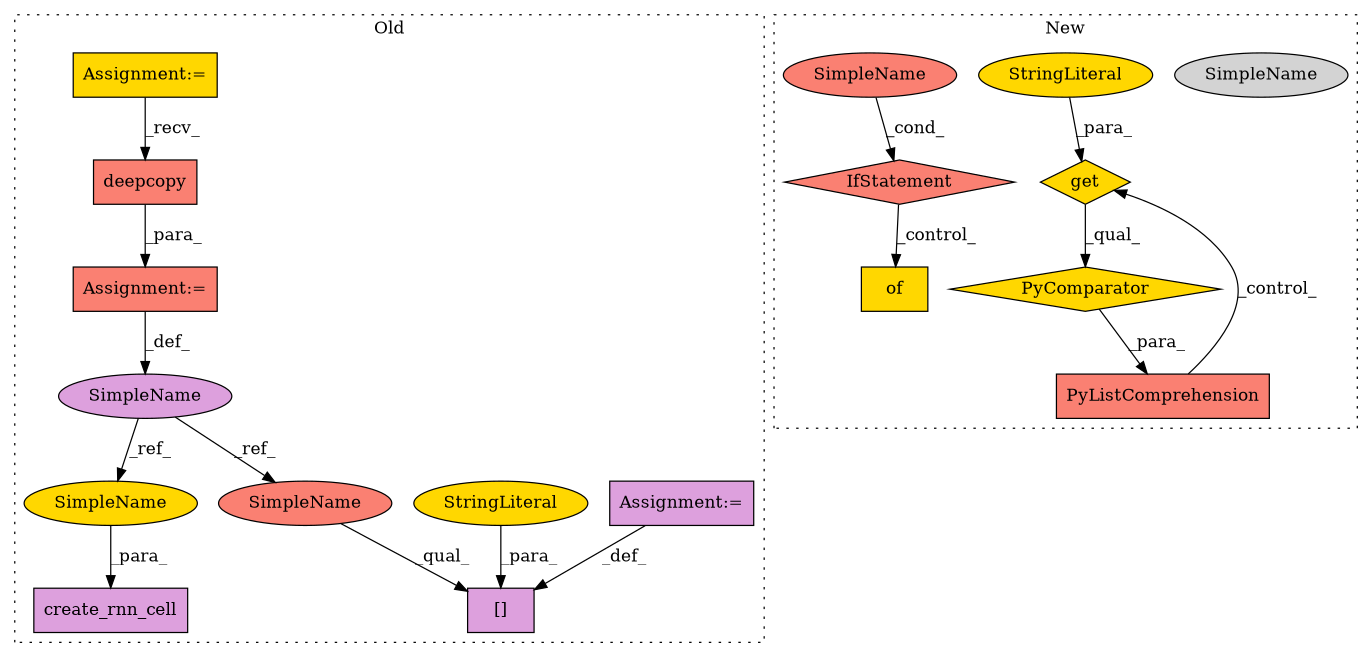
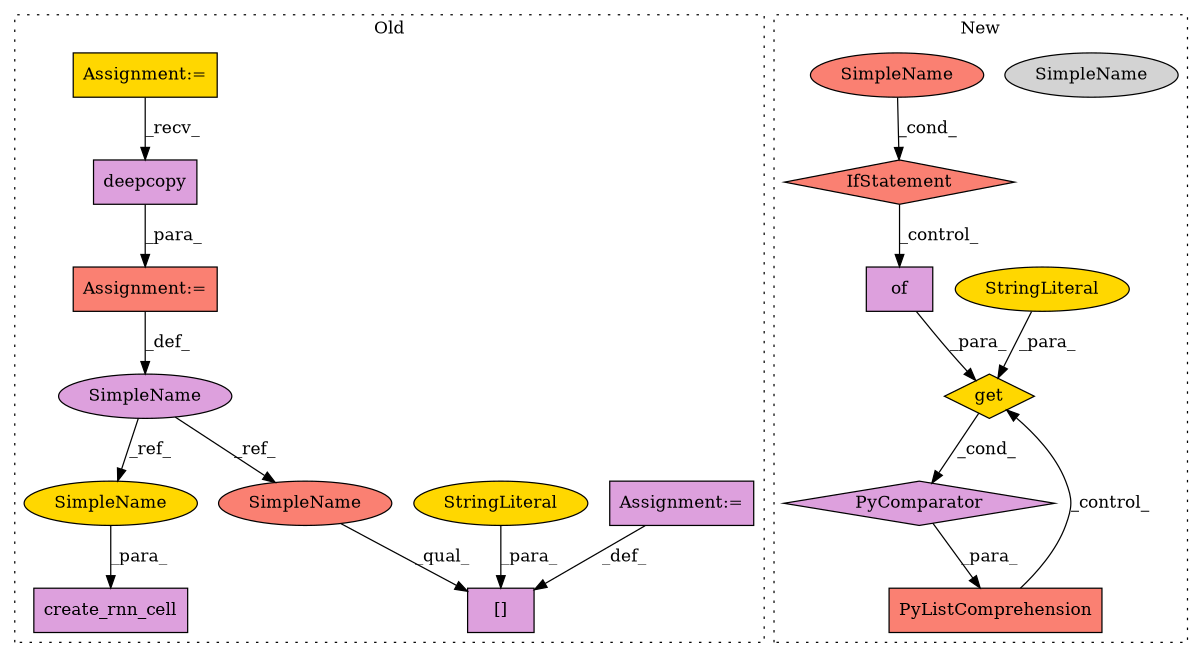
node "deepcopy": fillcolor salmon -> plum
edge "get" -> "PyComparator": label "_qual_" -> "_cond_"
node "of": fillcolor gold -> plum
node "PyComparator": fillcolor gold -> plum
edge "of" -> "get": added, label "_para_"
